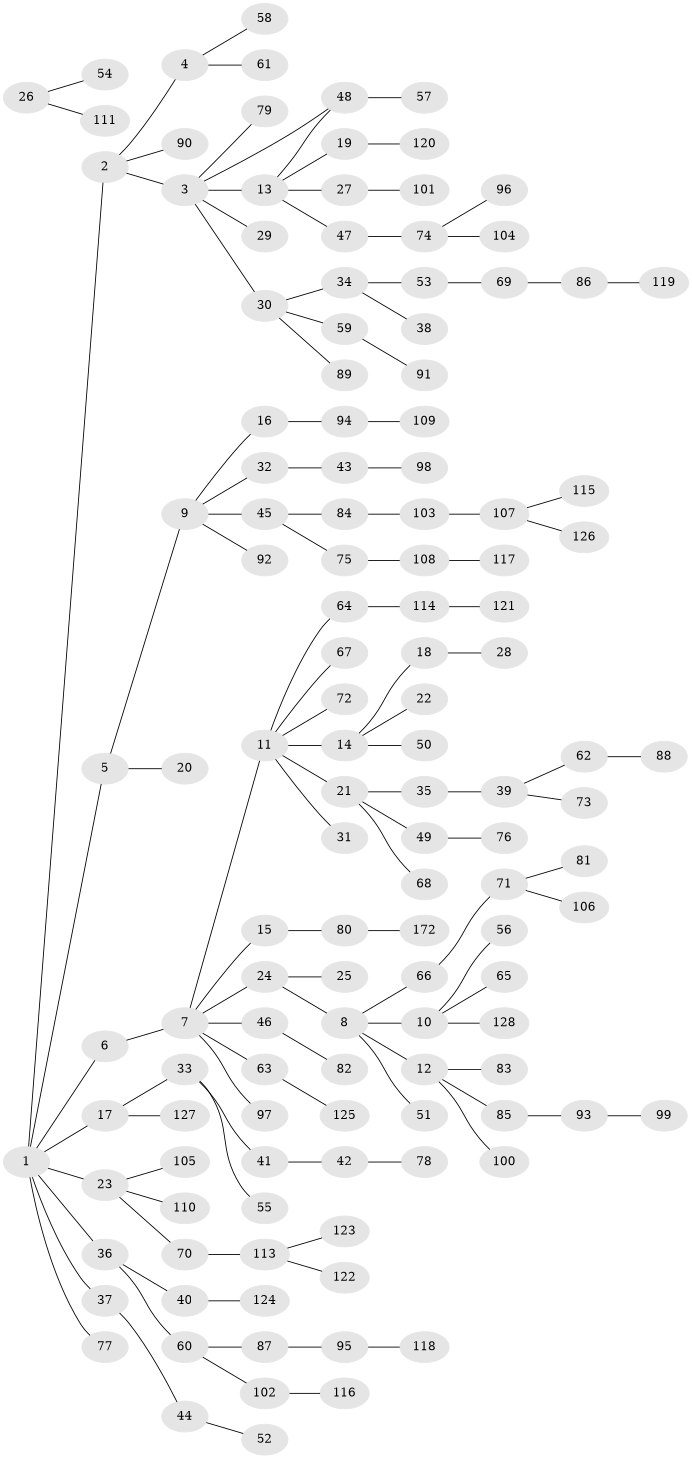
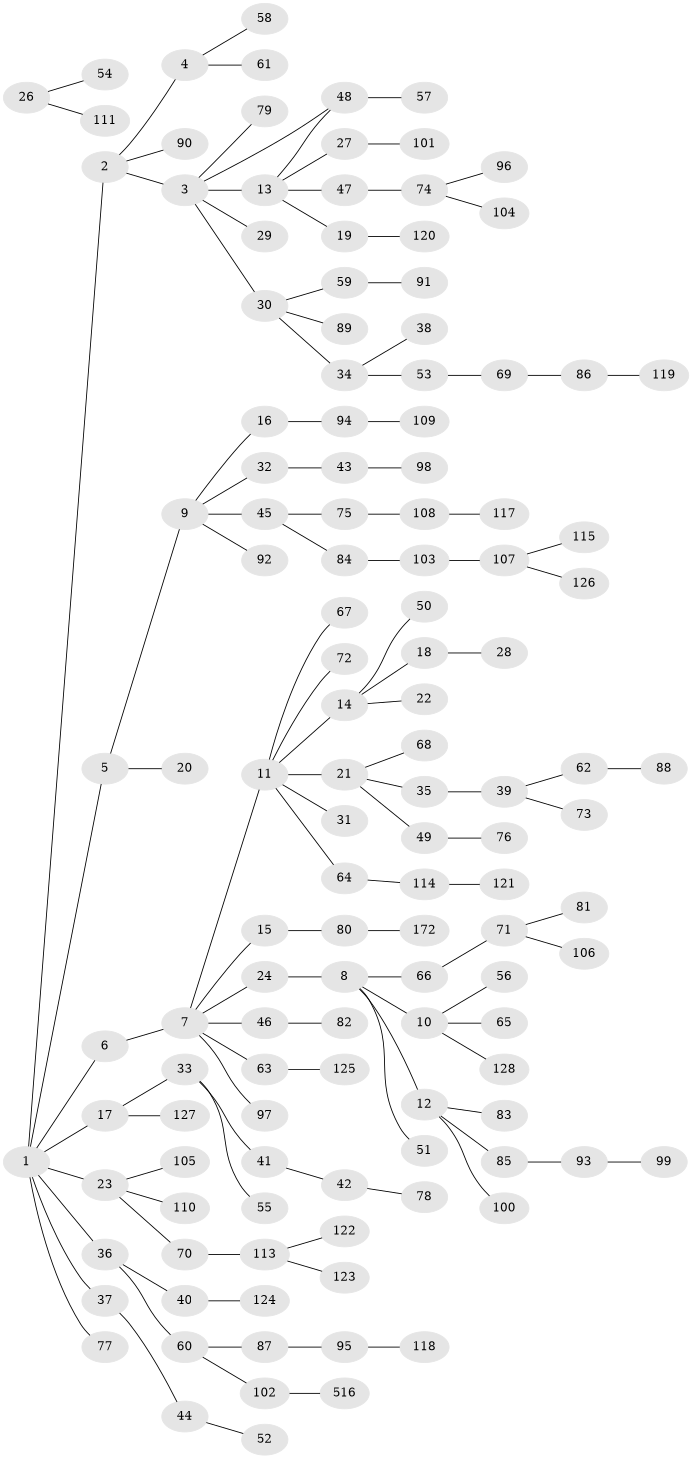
node "25": removed
node "116": label "116" -> "516"
